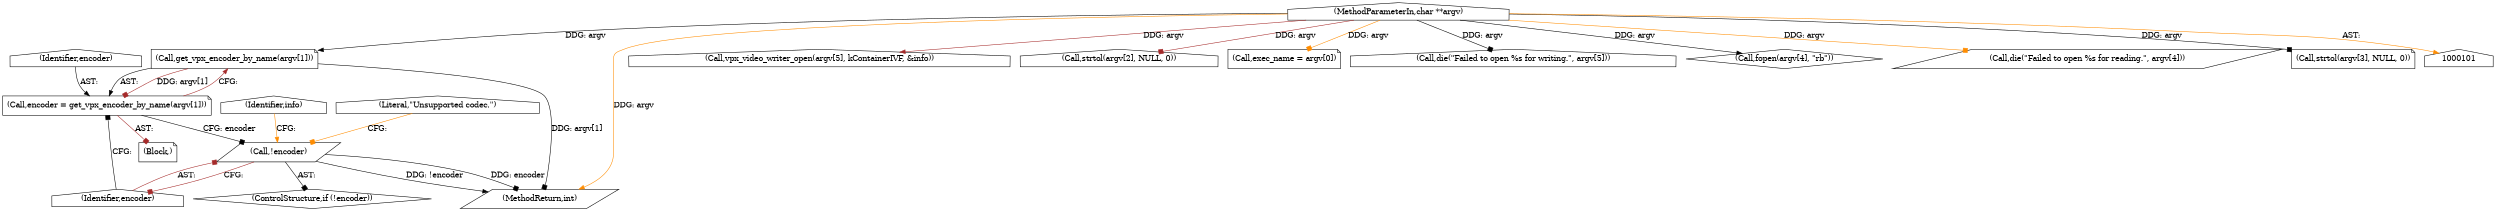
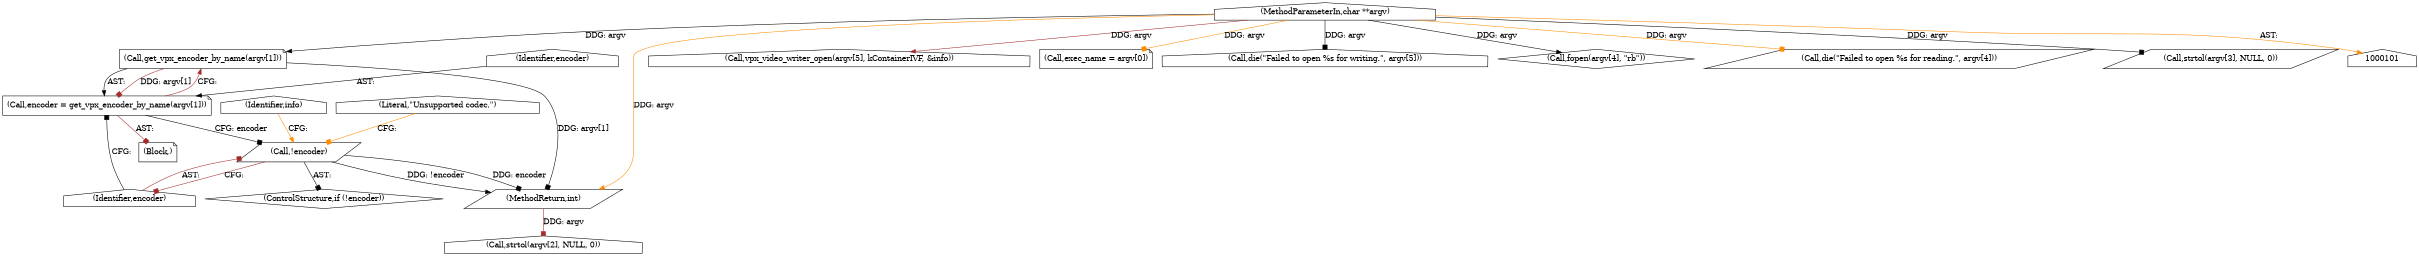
edge "(MethodParameterIn,char **argv)" -> "(Call,strtol(argv[2], NULL, 0))": now "(MethodReturn,int)" -> "(Call,strtol(argv[2], NULL, 0))"
node "(Call,strtol(argv[3], NULL, 0))": shape note -> parallelogram
